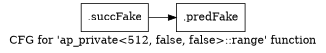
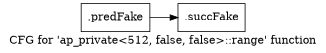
edge ".succFake" -> ".predFake": reversed
